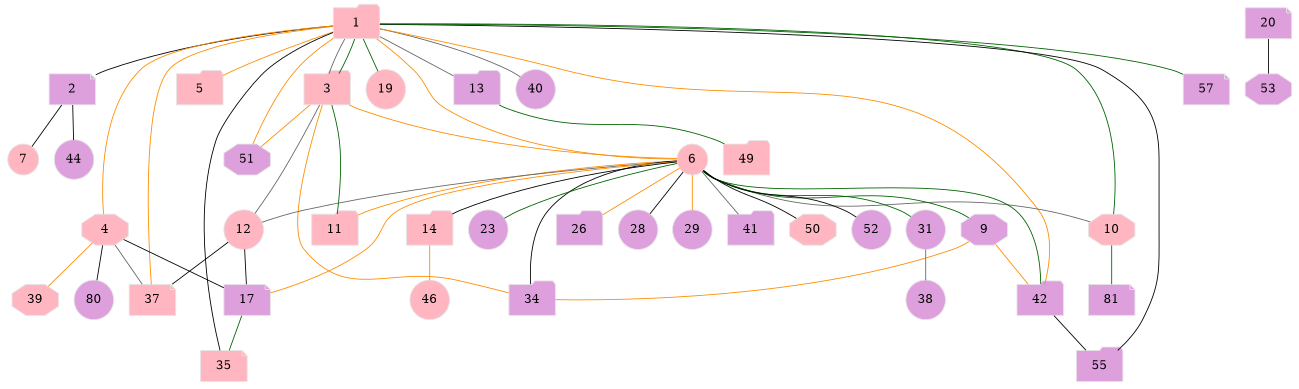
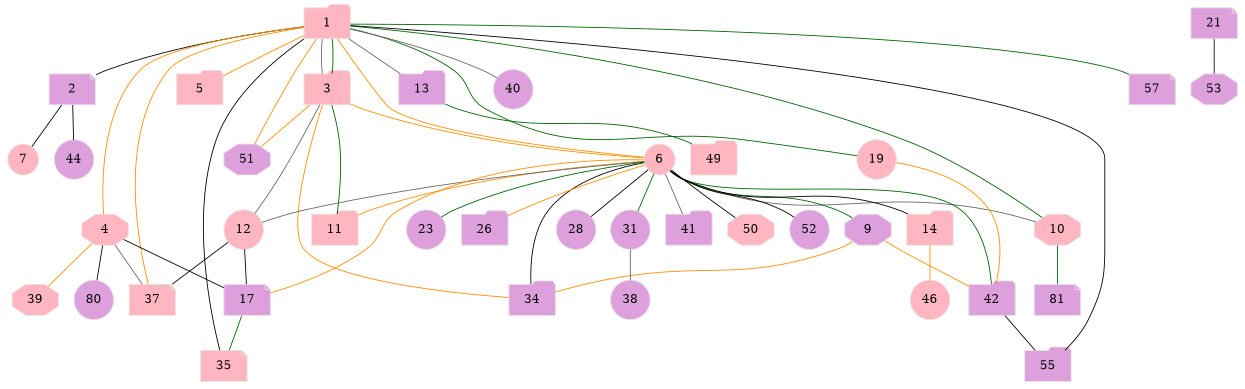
node "20": label "20" -> "21"
edge "1" -- "42": now "19" -- "42"
node "29": removed
